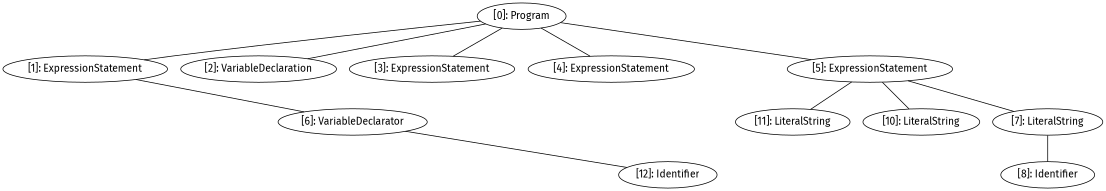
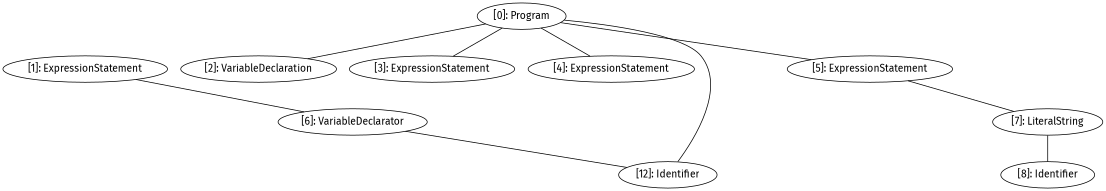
edge "[0]: Program" -- "[1]: ExpressionStatement": now "[0]: Program" -- "[12]: Identifier"
node "[11]: LiteralString": removed
node "[10]: LiteralString": removed
